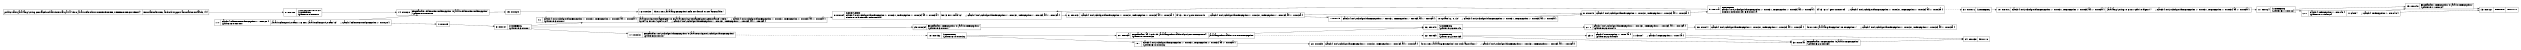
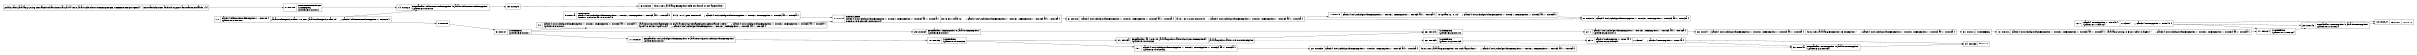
edge "9: 0x001a" -> "31: 0x001c": now "28: 0x0047" -> "31: 0x001c"
edge "11: 0x0024" -> "12: ?": reversed
edge "8: 0x0019" -> "9: 0x001a": removed
edge "17: 0x0031" -> "18: 0x0032": style dashed -> solid
edge "22: 0x003b" -> "30: 0x004a": style solid -> dashed
